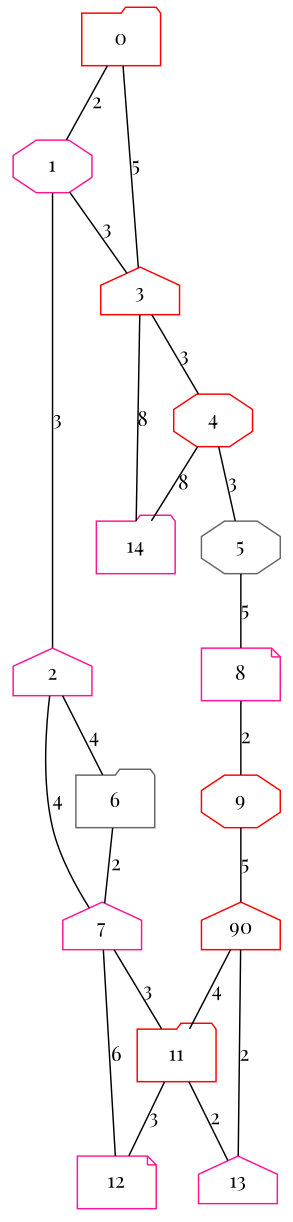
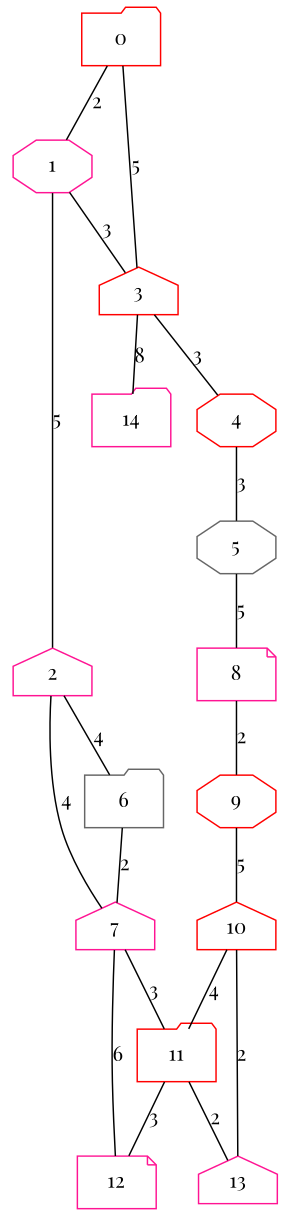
edge "1" -- "2": label "3" -> "5"
edge "4" -- "14": removed, label "8"
node "90": label "90" -> "10"
